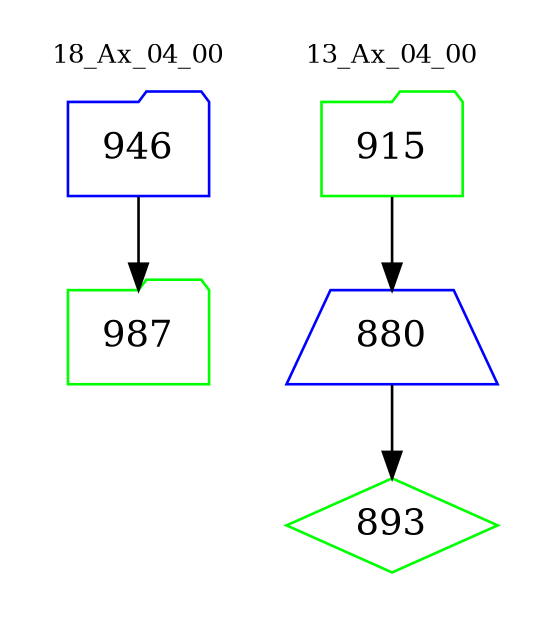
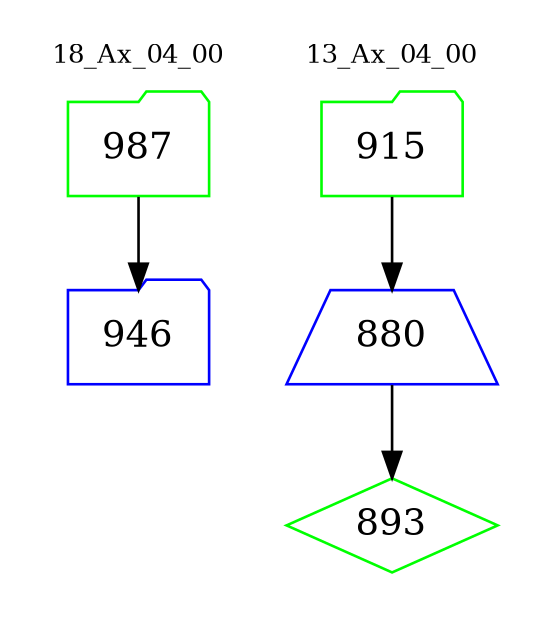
edge "946" -> "987": reversed
